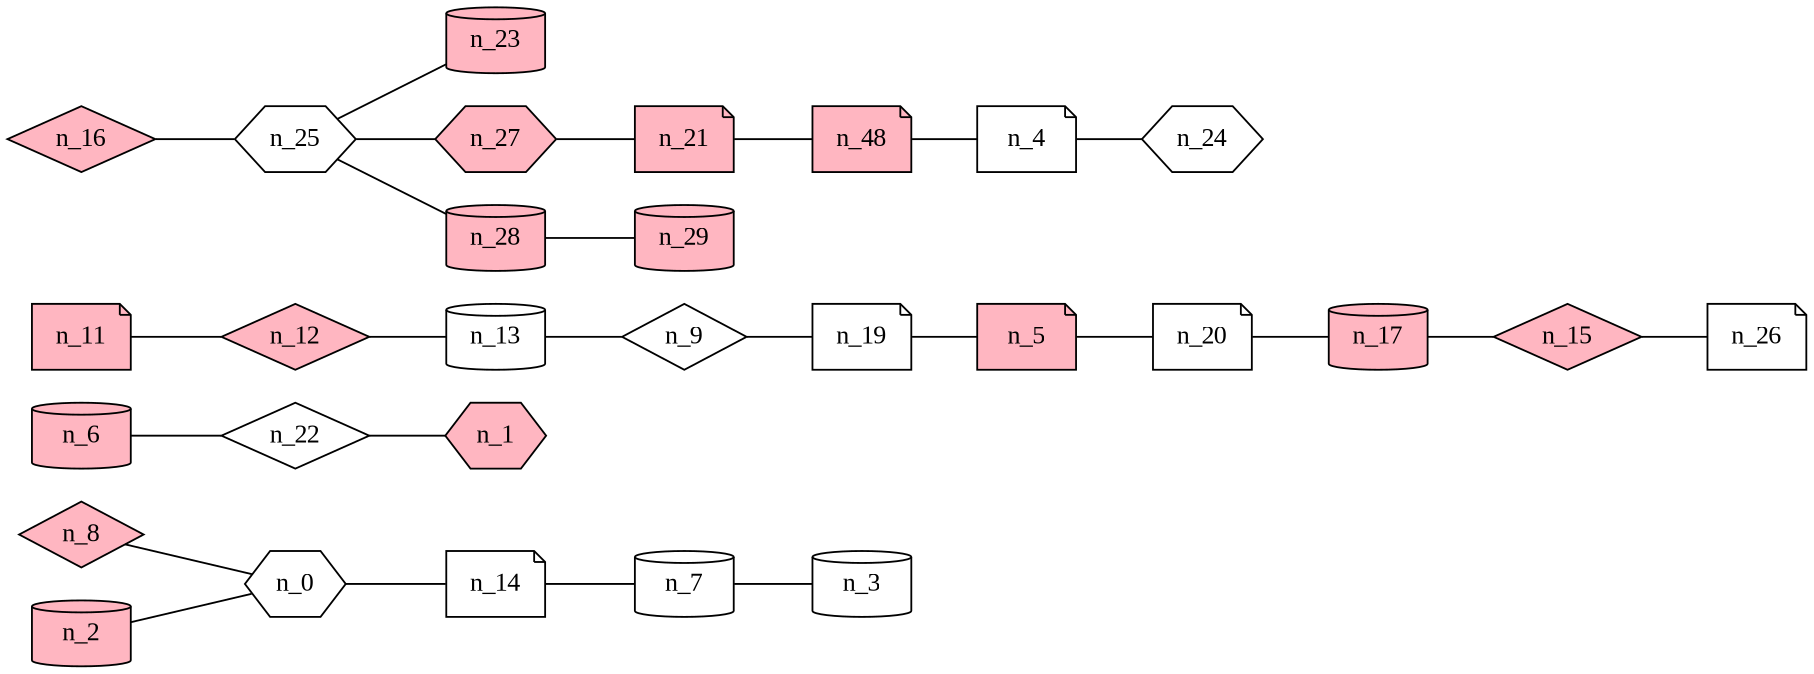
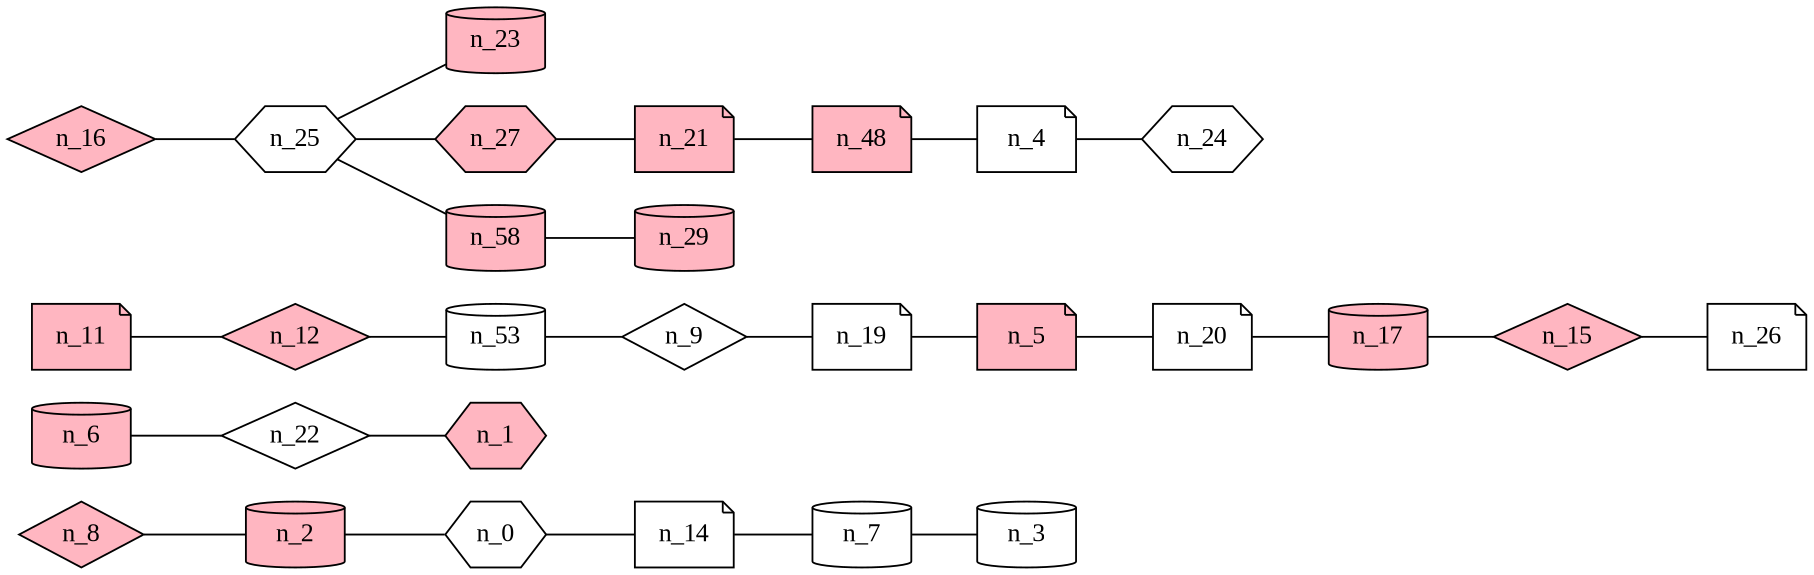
node "n_28": label "n_28" -> "n_58"
node "n_13": label "n_13" -> "n_53"
edge "n_8" -- "n_0": now "n_8" -- "n_2"
